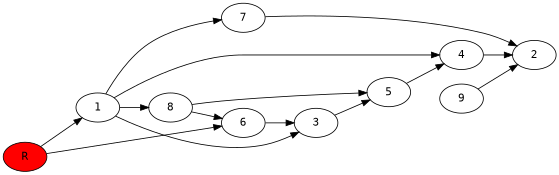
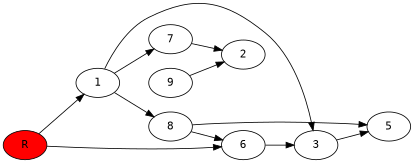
node "4": removed
